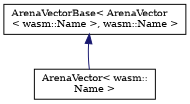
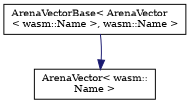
edge "ArenaVector< wasm:: Name >" -> "ArenaVectorBase< ArenaVector < wasm::Name >, wasm::Name >": reversed
